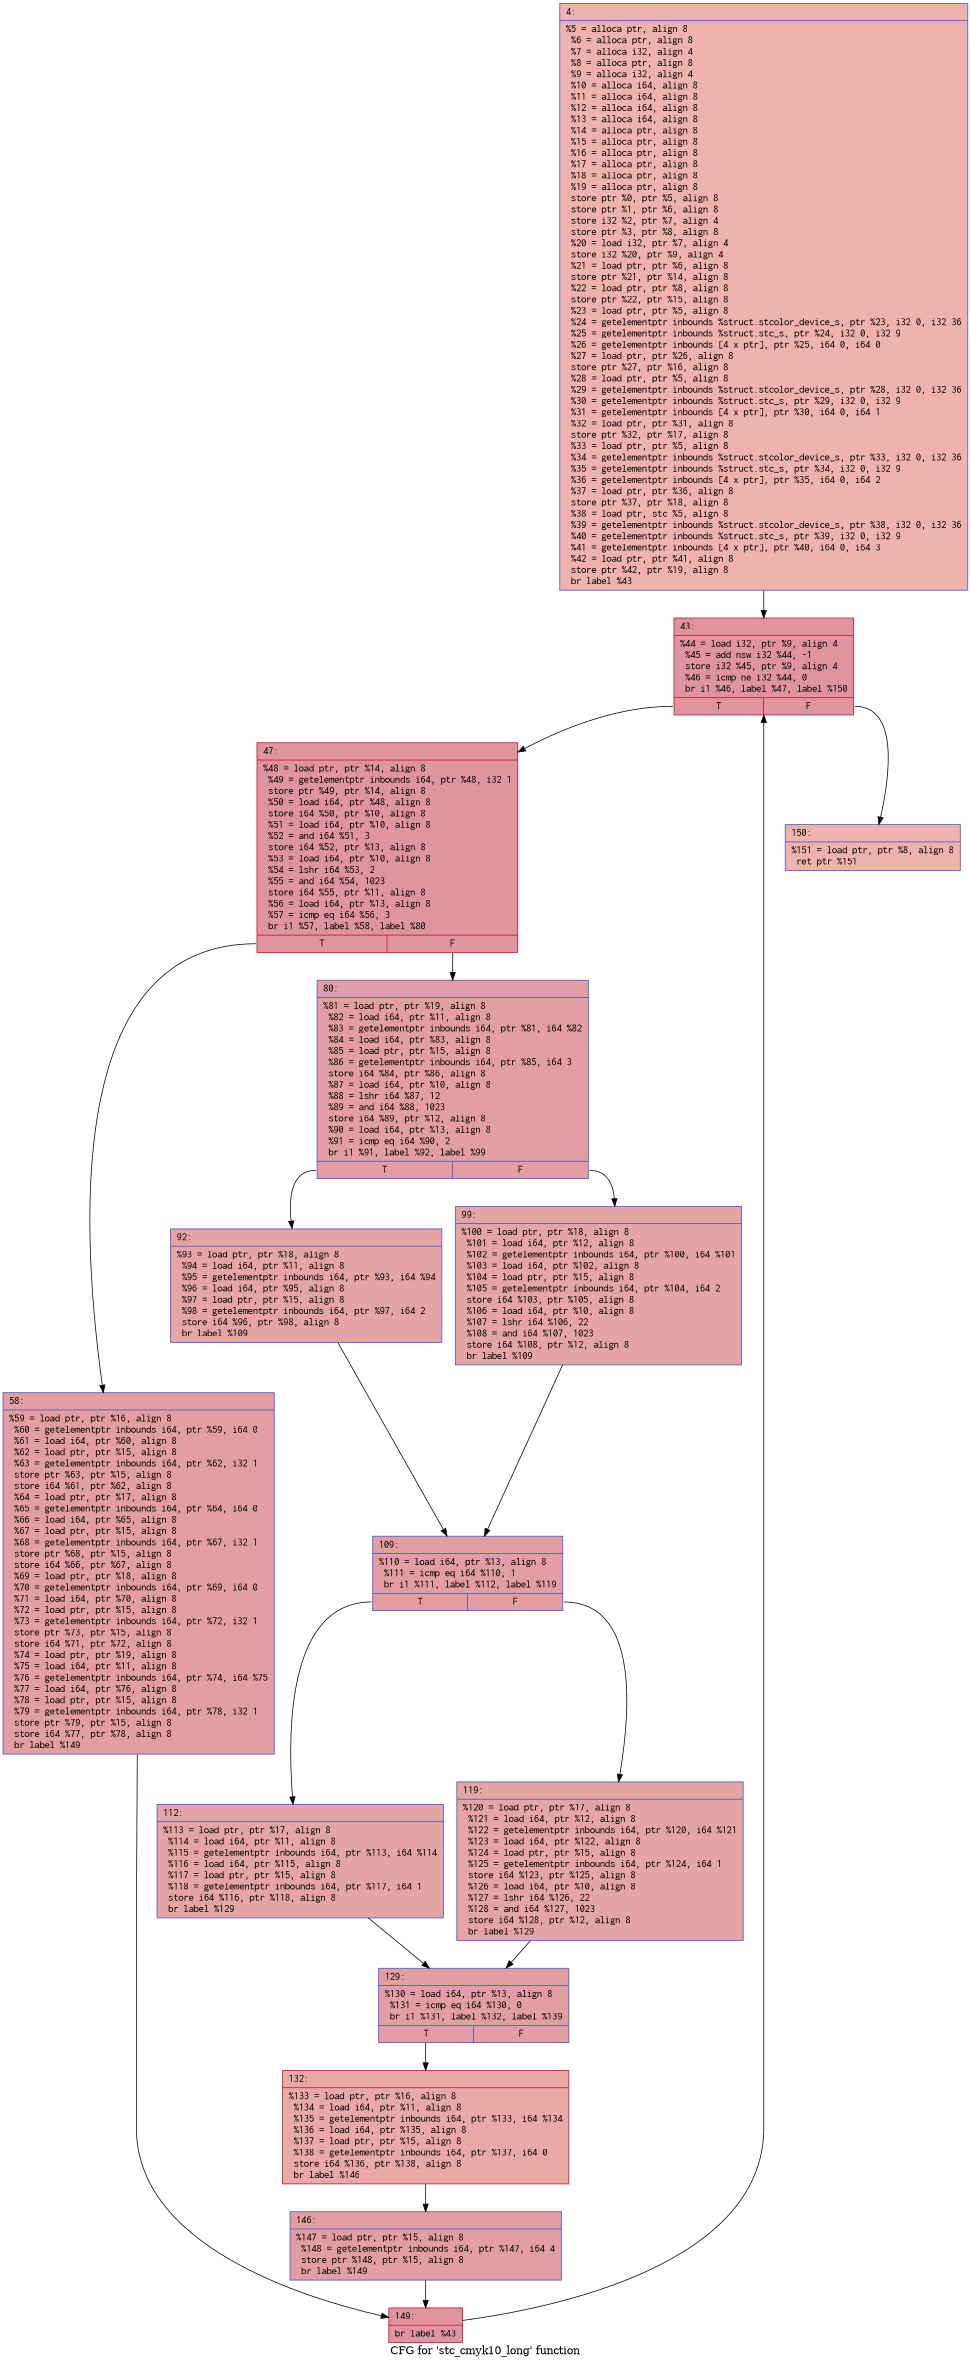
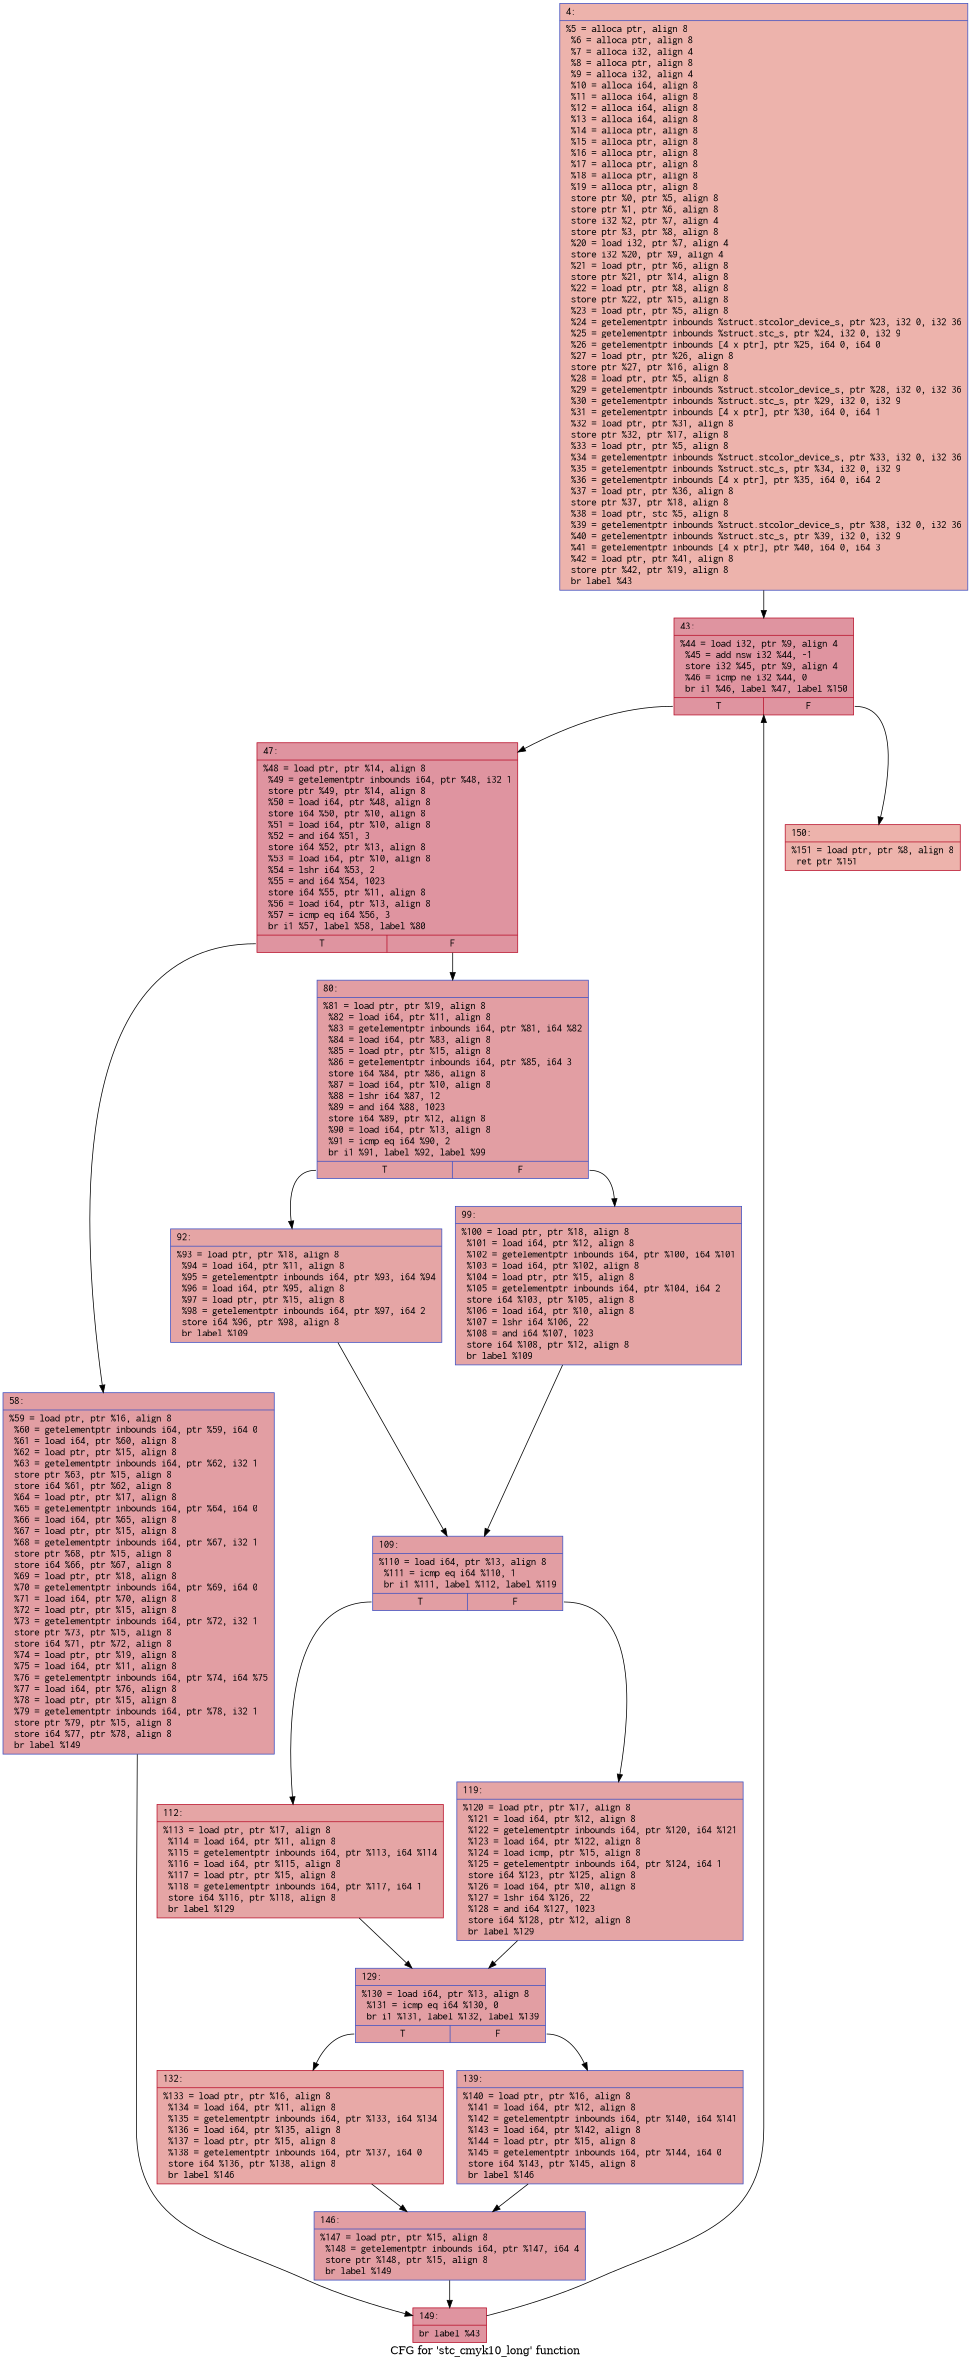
node "150:": color #3d50c3ff -> #b70d28ff
node "119:": text "%124 = load ptr, ptr %15, align 8" -> "%124 = load icmp, ptr %15, align 8"
node "112:": color #3d50c3ff -> #b70d28ff
node "139:": added
